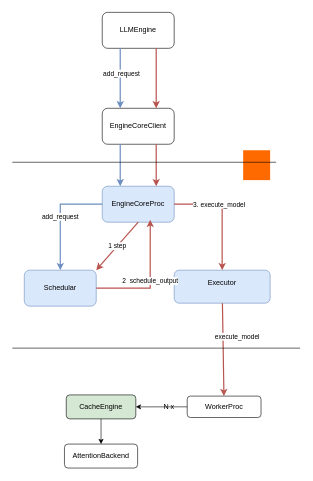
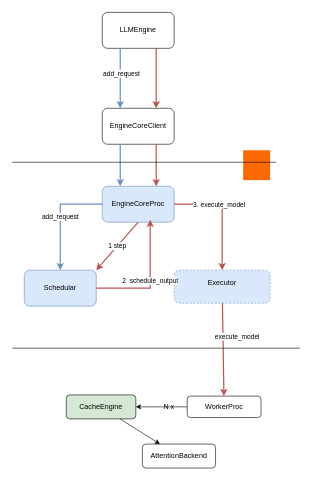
node "Executor": style solid -> dashed
node "AttentionBackend": moved (101, 456) -> (179, 456)
